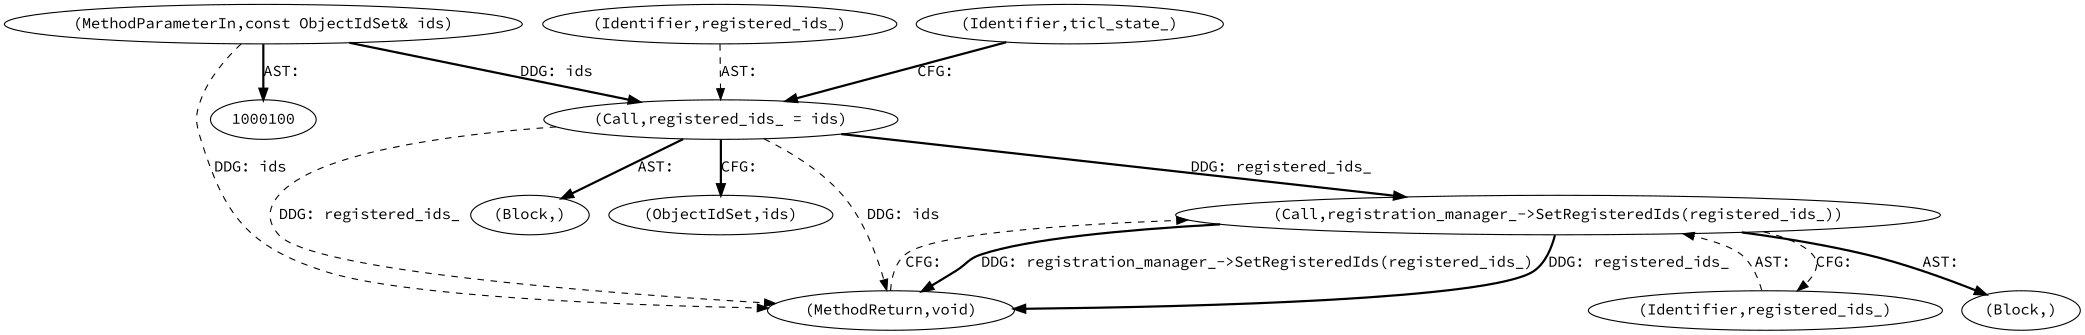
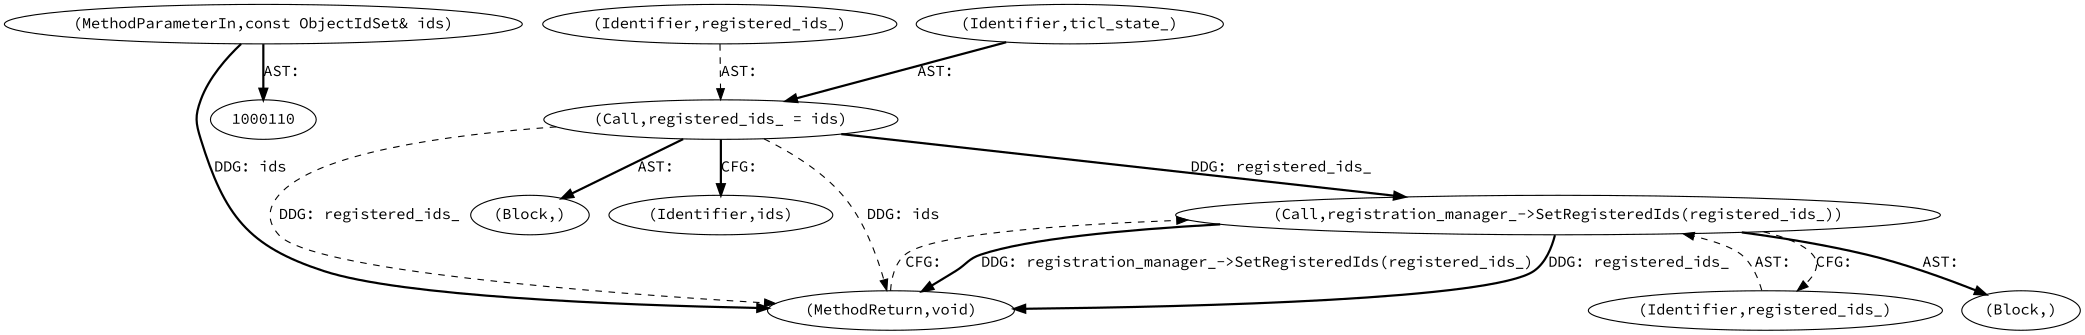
edge "(MethodParameterIn,const ObjectIdSet& ids)" -> "(Call,registered_ids_ = ids)": removed, label "DDG: ids"
edge "(Identifier,ticl_state_)" -> "(Call,registered_ids_ = ids)": label "CFG: " -> "AST: "
node "1000100": label "1000100" -> "1000110"
node "(ObjectIdSet,ids)": label "(ObjectIdSet,ids)" -> "(Identifier,ids)"
edge "(MethodParameterIn,const ObjectIdSet& ids)" -> "(MethodReturn,void)": style dashed -> bold
